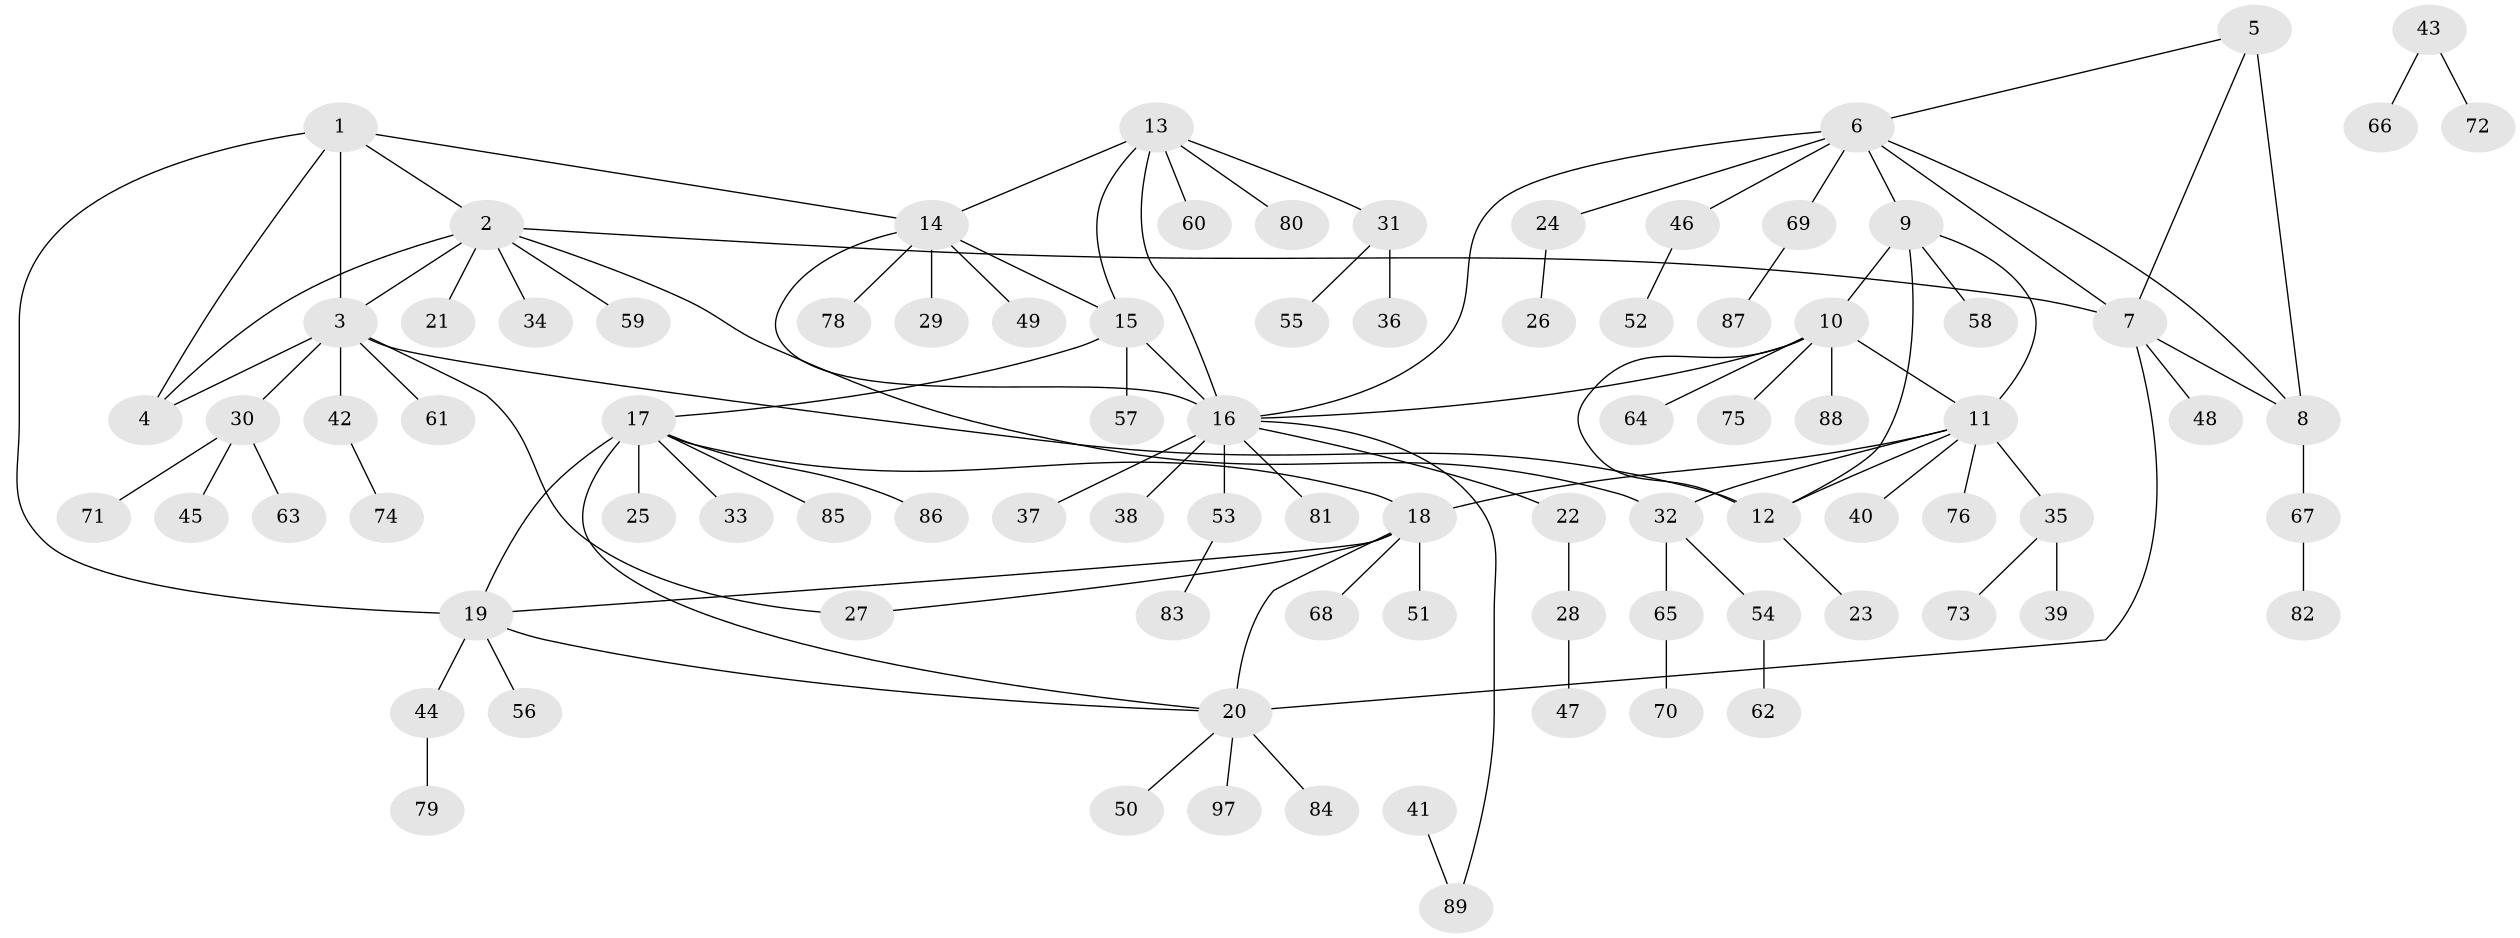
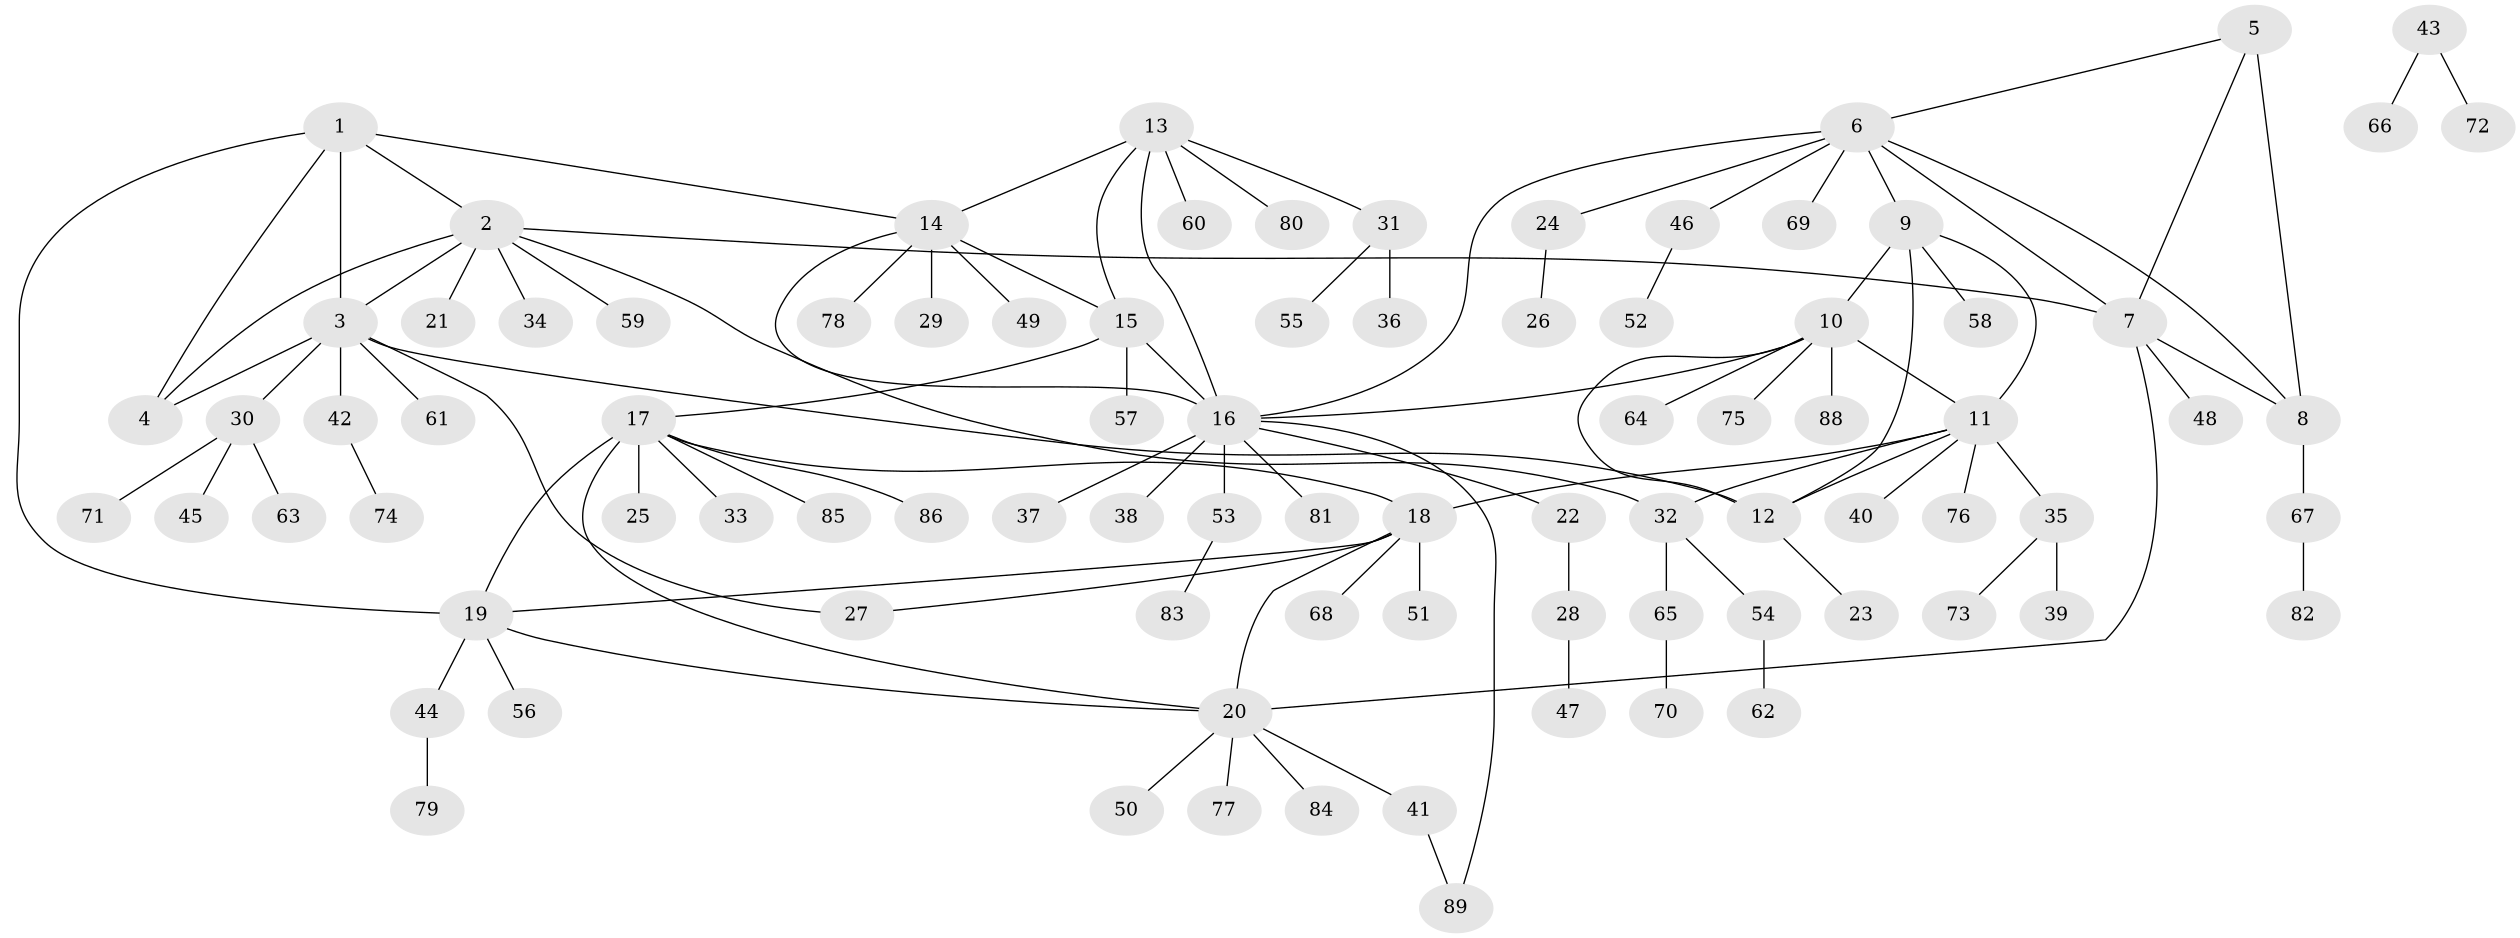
node "87": removed
edge "20" -- "41": added
node "97": label "97" -> "77"
